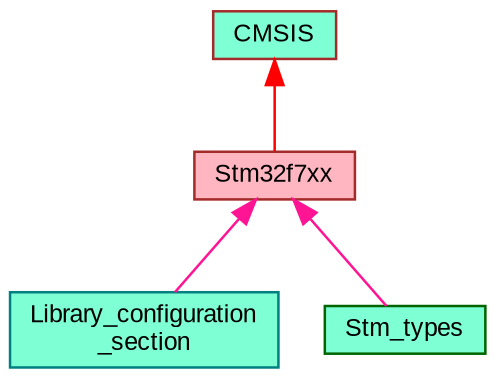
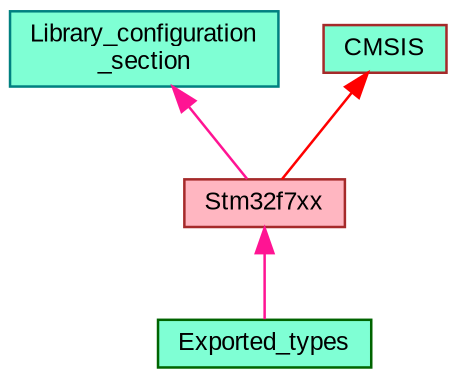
edge "Library_configuration _section" -> "Stm32f7xx": reversed
node "Stm_types": label "Stm_types" -> "Exported_types"
